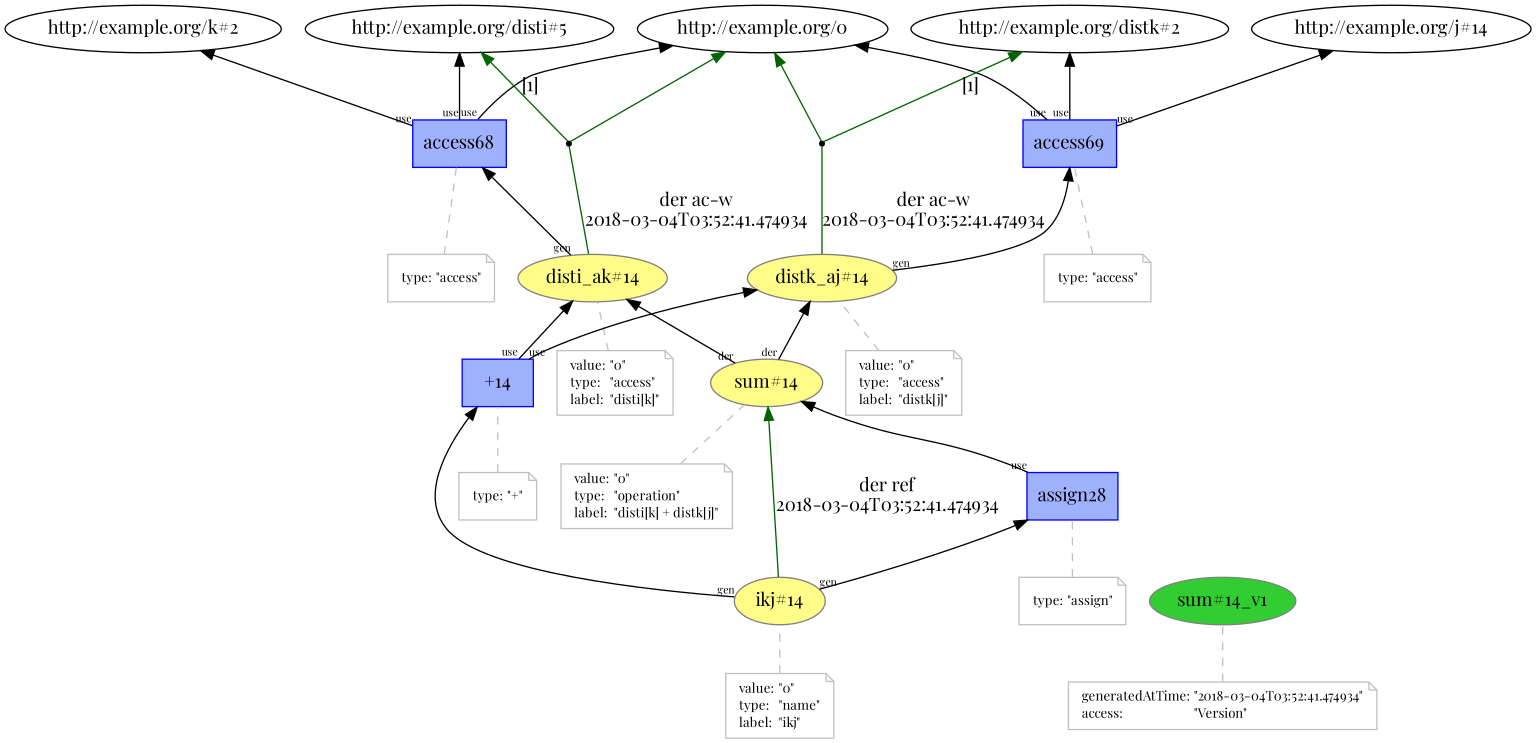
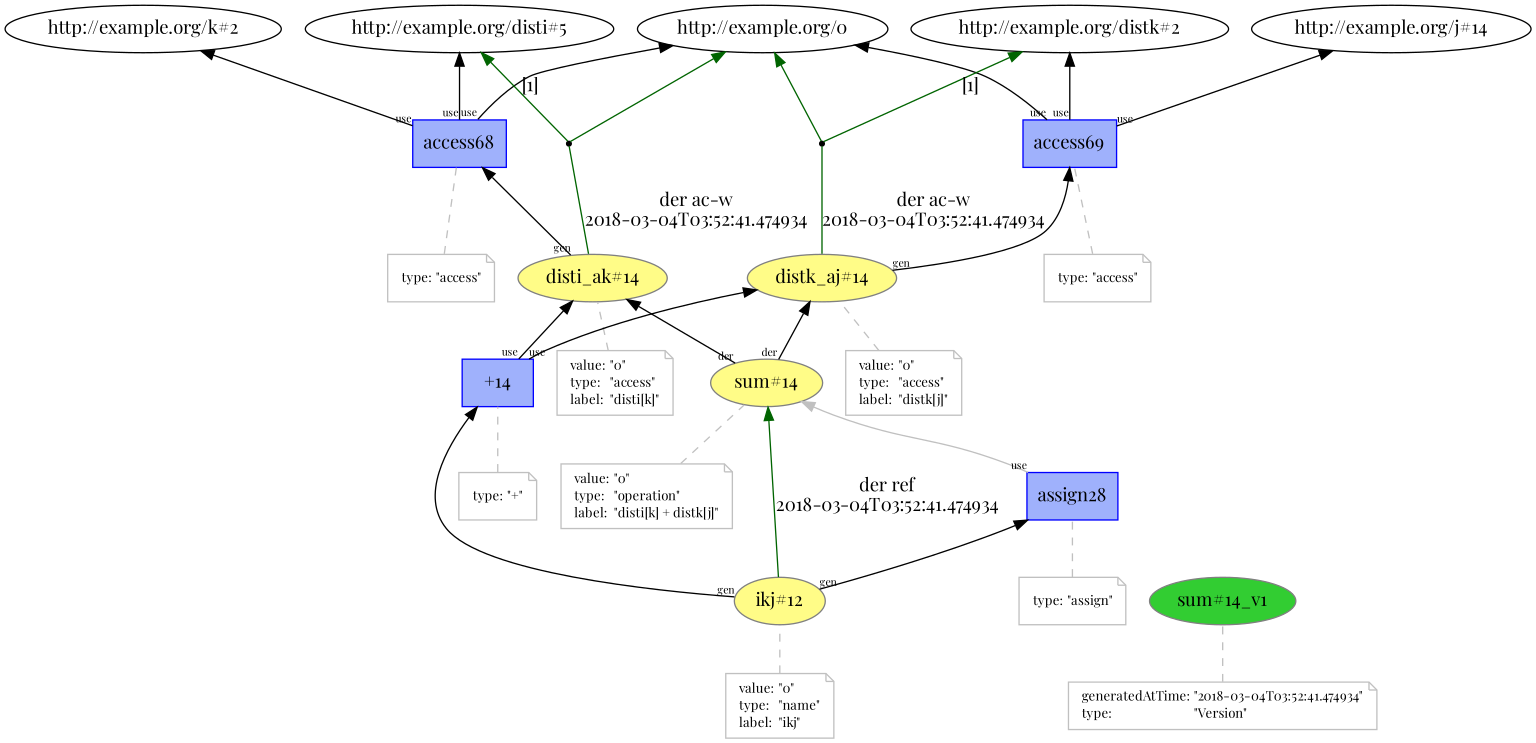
edge "assign28" -> "sum#14": color black -> gray
node "ikj#14": label "ikj#14" -> "ikj#12"
node "generatedAtTime:": text "access:" -> "type:"
